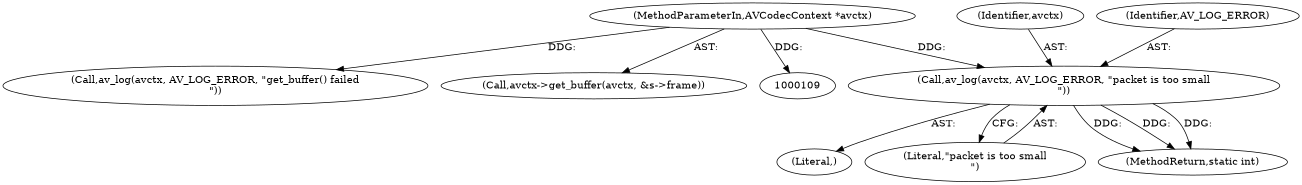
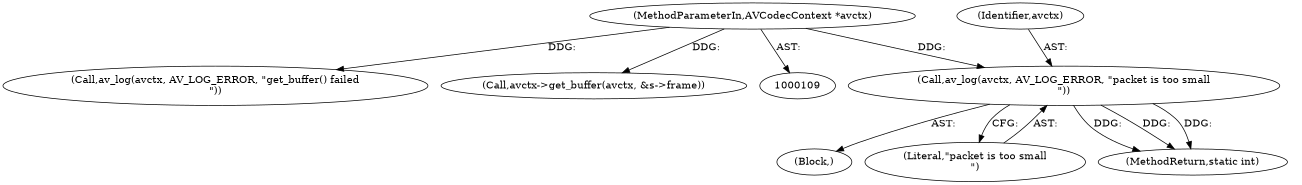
node "(Identifier,AV_LOG_ERROR)": removed
edge "(MethodParameterIn,AVCodecContext *avctx)" -> "(Call,avctx->get_buffer(avctx, &s->frame))": label "AST: " -> "DDG: "
edge "(MethodParameterIn,AVCodecContext *avctx)" -> "1000109": label "DDG: " -> "AST: "
node "(Literal,)": label "(Literal,)" -> "(Block,)"
